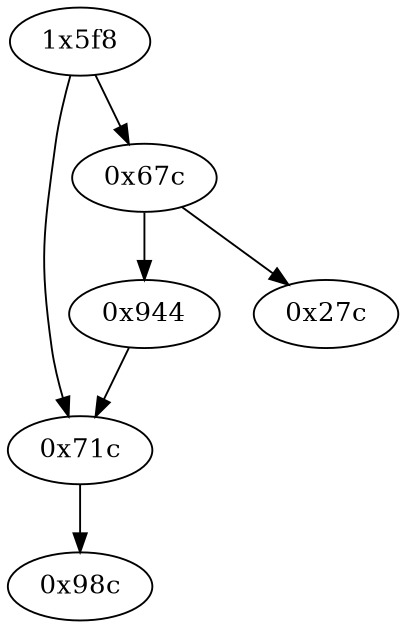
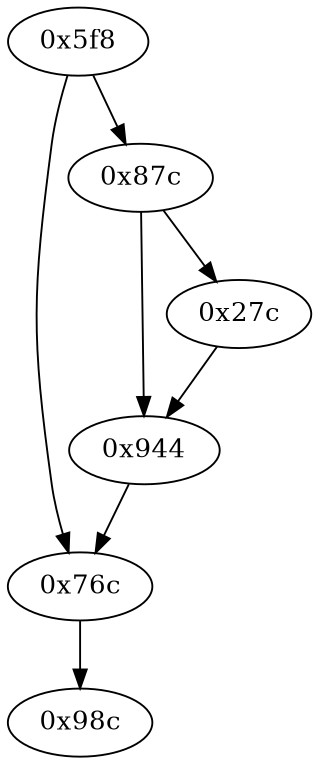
node "1x5f8": label "1x5f8" -> "0x5f8"
node "0x67c": label "0x67c" -> "0x87c"
edge "0x27c" -> "0x944": added
node "0x71c": label "0x71c" -> "0x76c"
